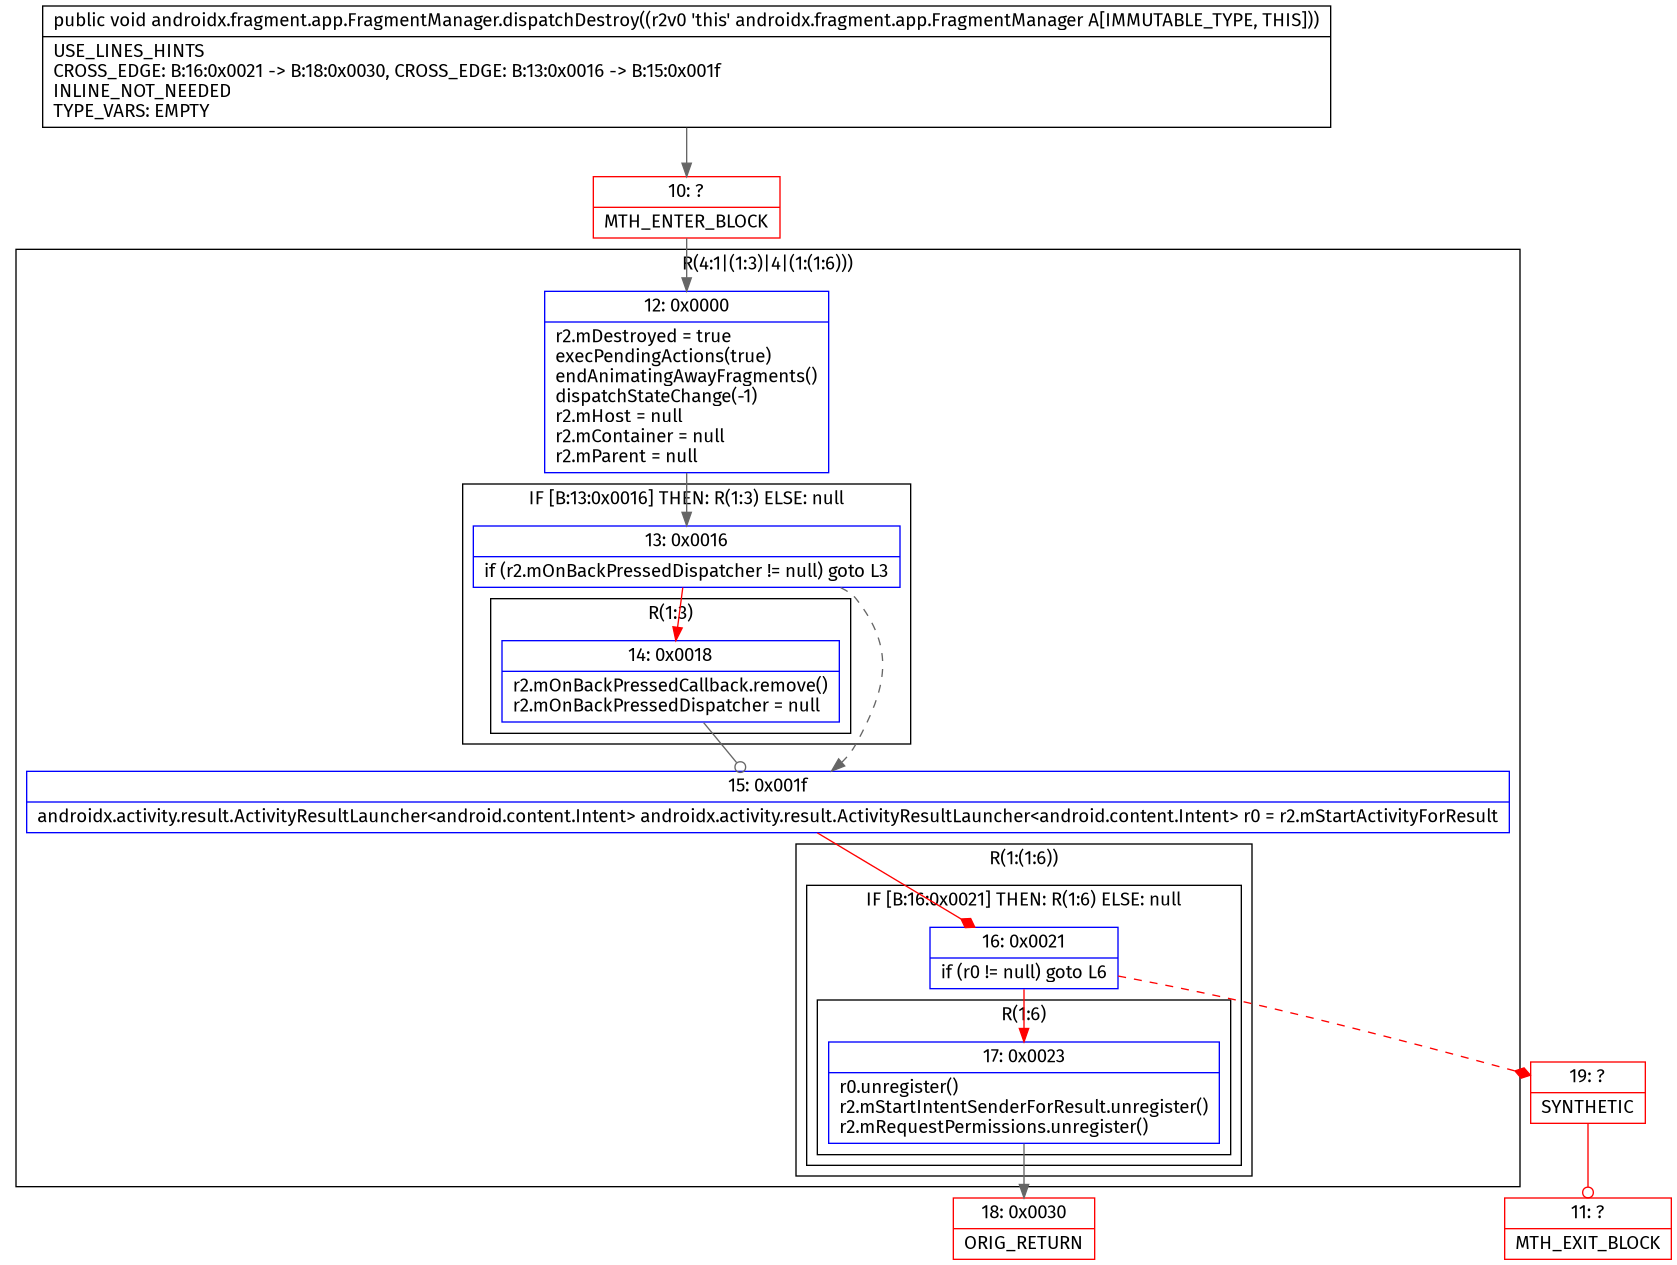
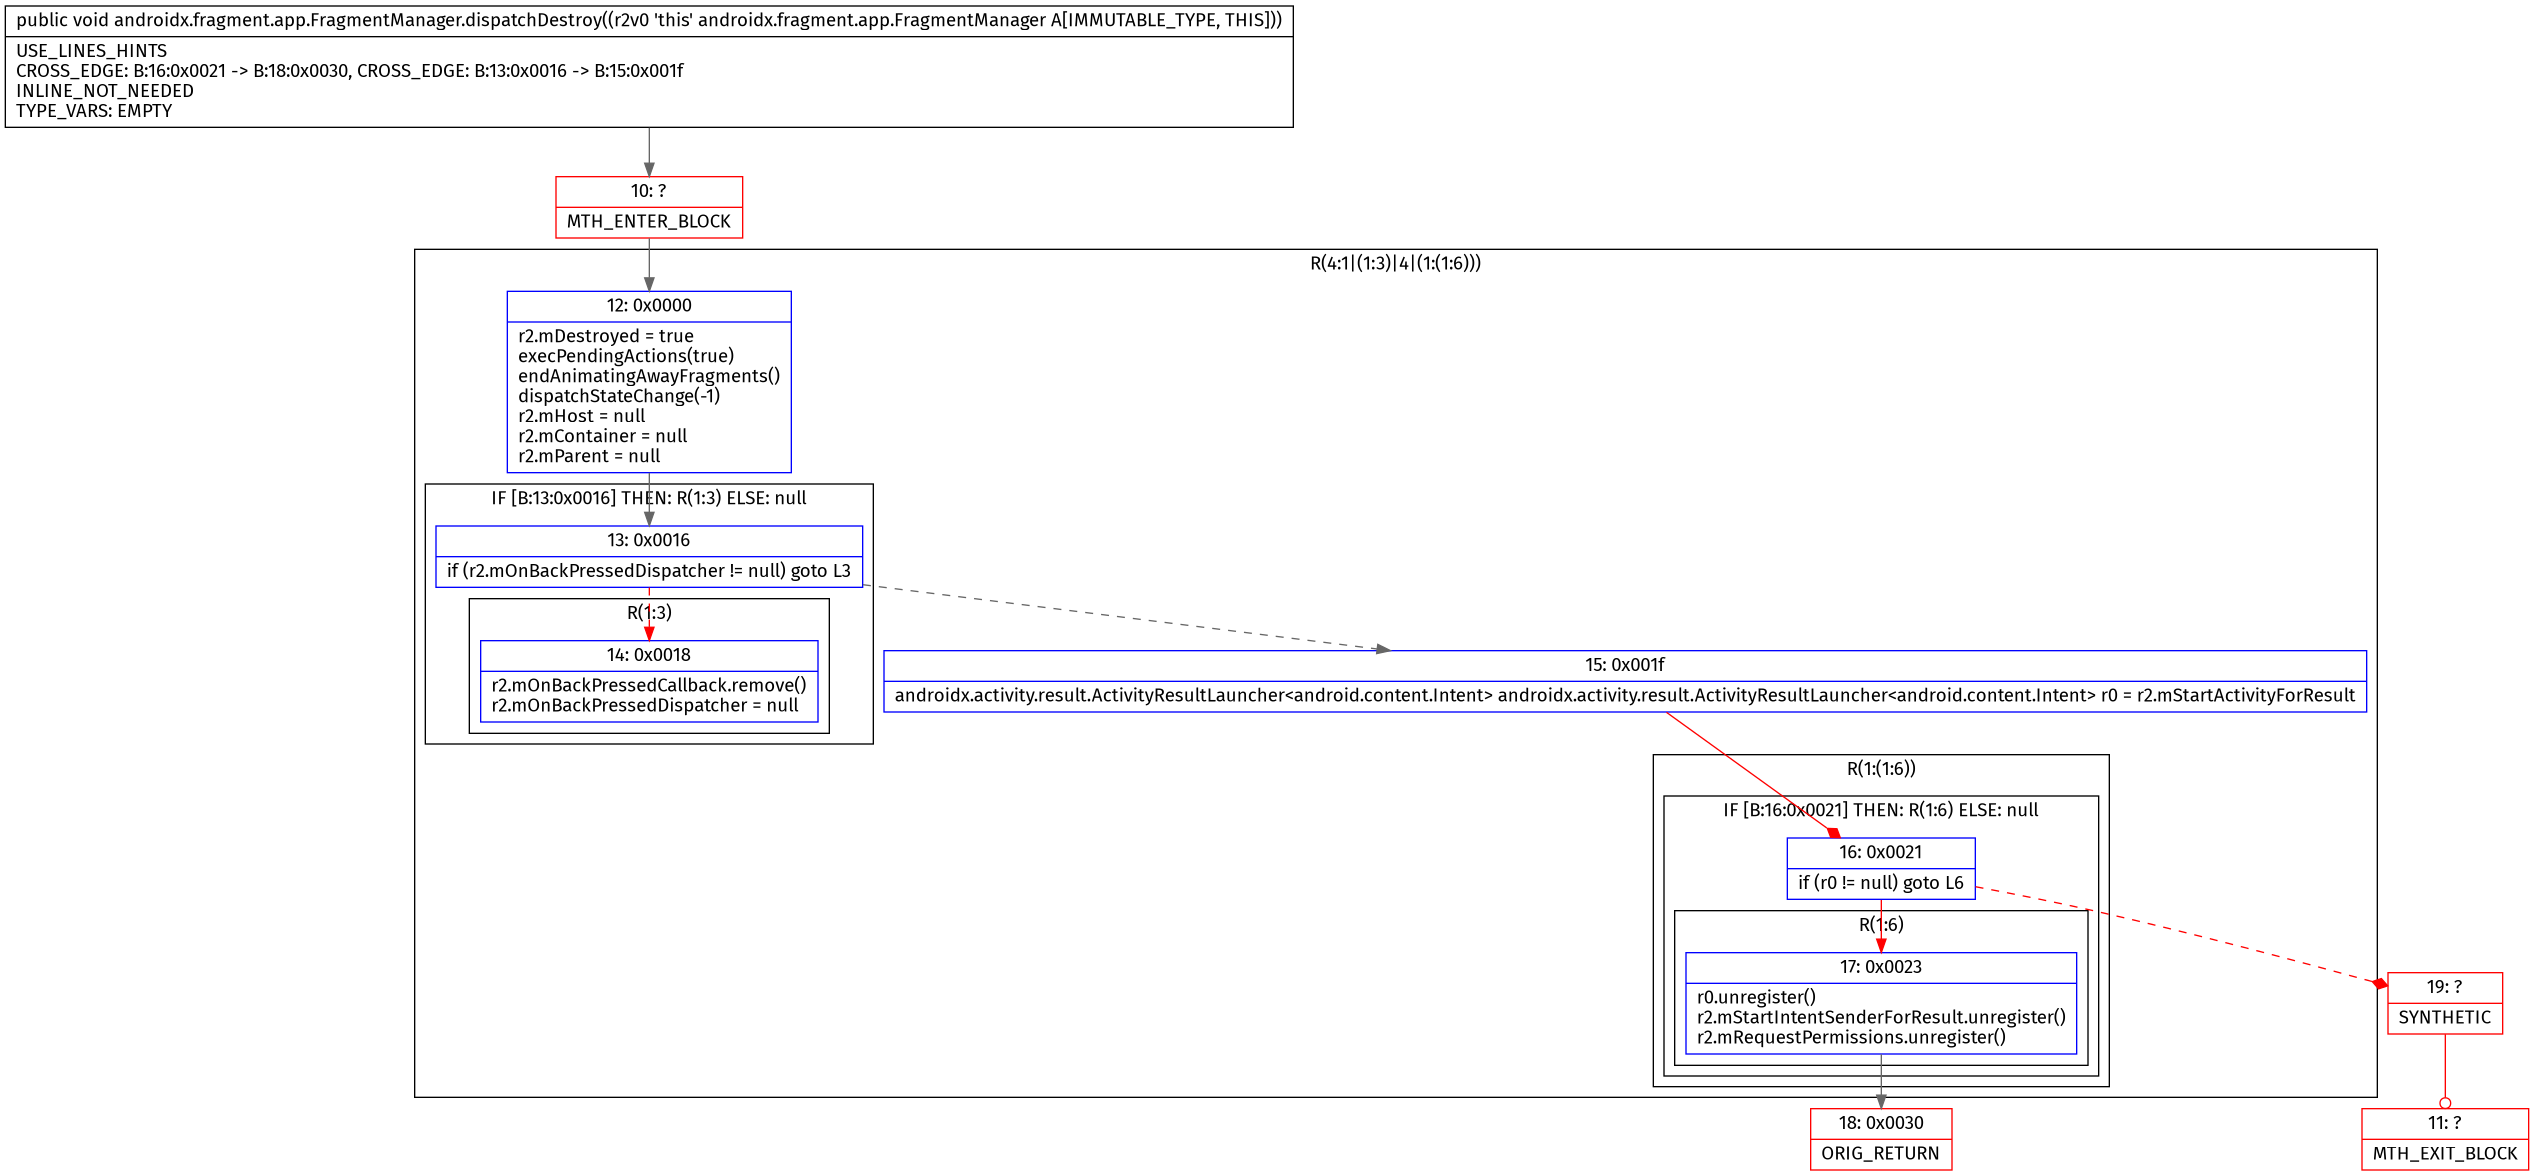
edge "13: 0x0016" -> "14: 0x0018": style solid -> dashed
edge "14: 0x0018" -> "15: 0x001f": removed
